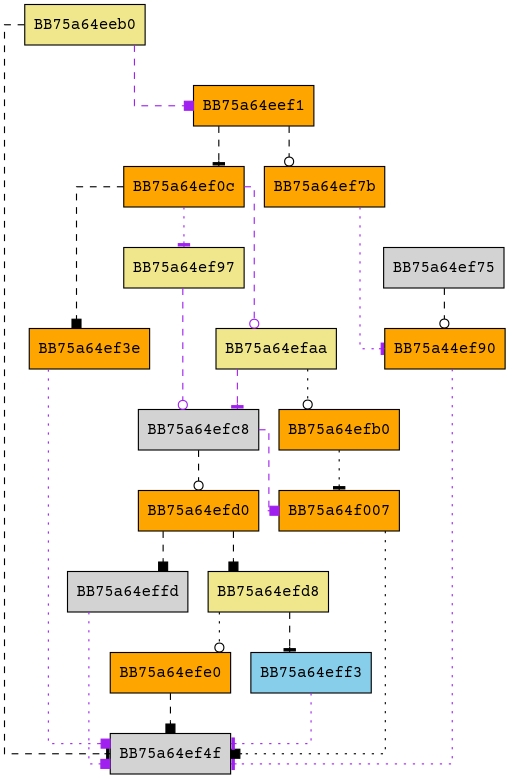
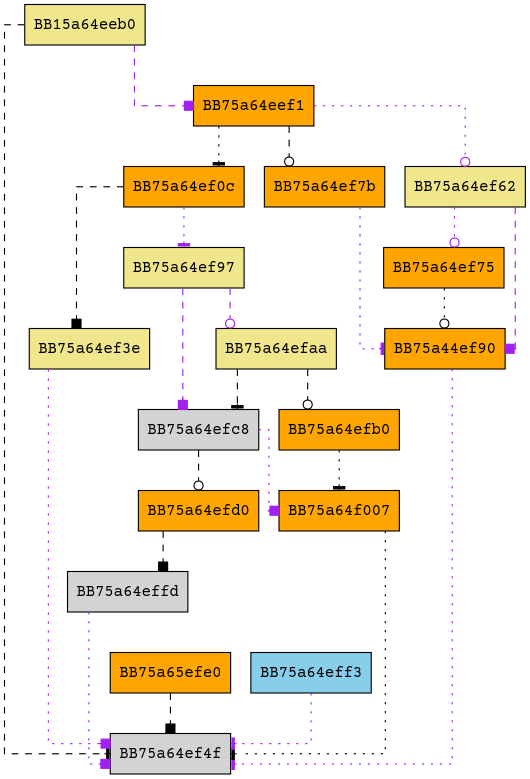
node "BB75a64eeb0": label "BB75a64eeb0" -> "BB15a64eeb0"
edge "BB75a64eef1" -> "BB75a64ef0c": style dashed -> dotted
node "BB75a64ef62": added
edge "BB75a64ef0c" -> "BB75a64efaa": now "BB75a64ef97" -> "BB75a64efaa"
node "BB75a64ef75": fillcolor lightgrey -> orange
edge "BB75a64ef75" -> "BB75a44ef90": style dashed -> dotted
edge "BB75a64ef97" -> "BB75a64efc8": arrowhead odot -> box
node "BB75a64ef3e": fillcolor orange -> khaki
edge "BB75a64efaa" -> "BB75a64efb0": style dotted -> dashed
edge "BB75a64efaa" -> "BB75a64efc8": color purple -> black
edge "BB75a64efc8" -> "BB75a64f007": style dashed -> dotted
node "BB75a64efd8": removed
node "BB75a64efe0": label "BB75a64efe0" -> "BB75a65efe0"
edge "BB75a64f007" -> "BB75a64ef4f": arrowhead box -> tee
